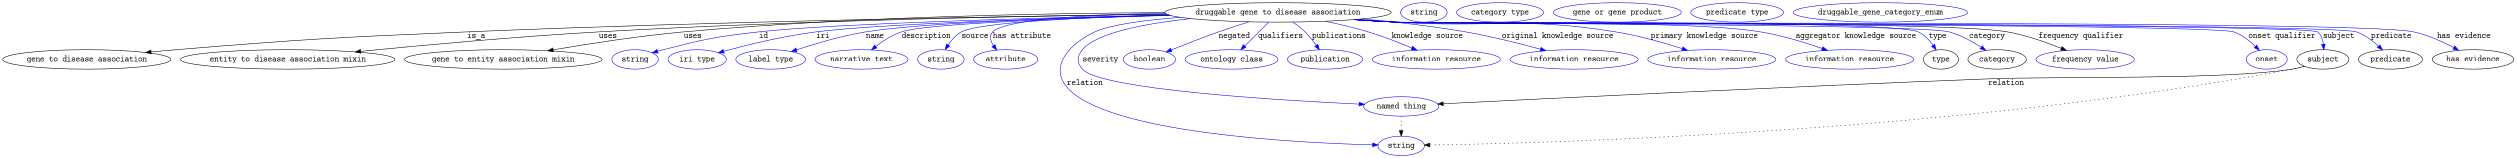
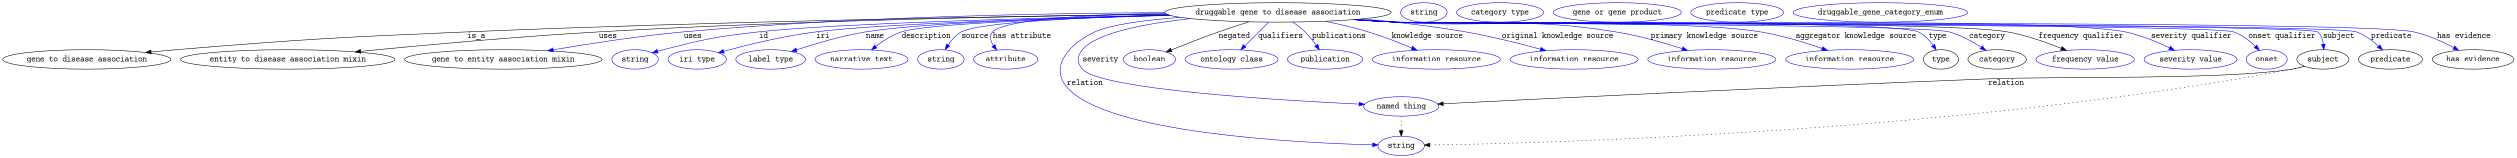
edge "druggable gene to disease association" -> "gene to entity association mixin": color black -> blue
edge "druggable gene to disease association" -> "boolean": color blue -> black
node "severity value": added
